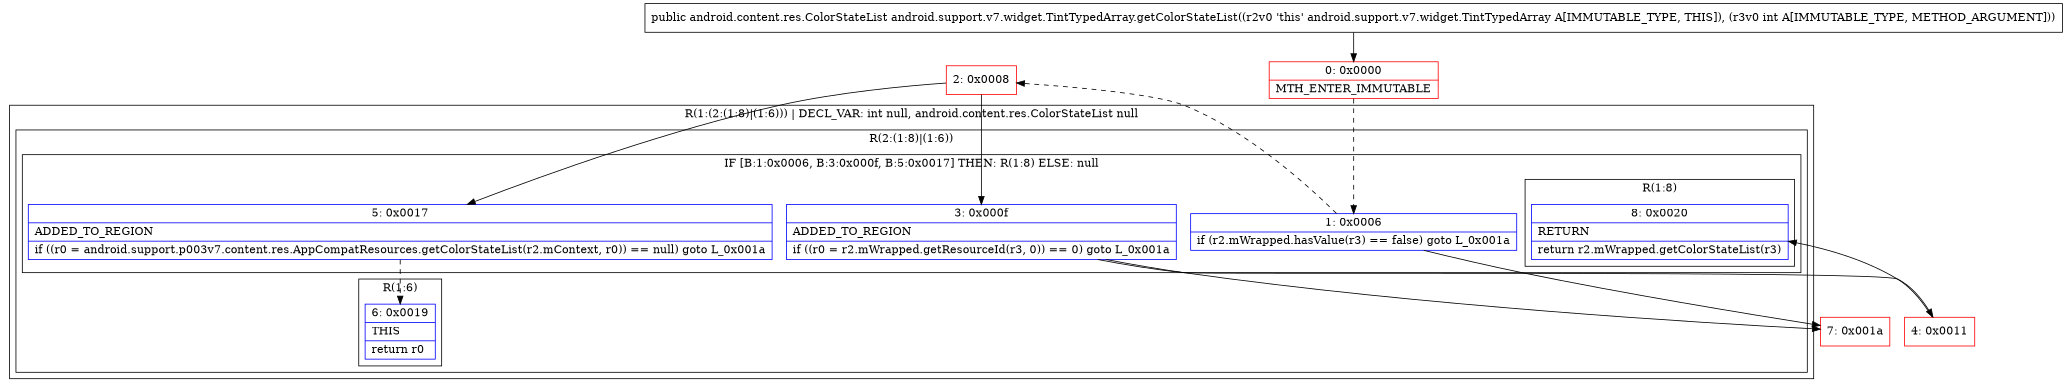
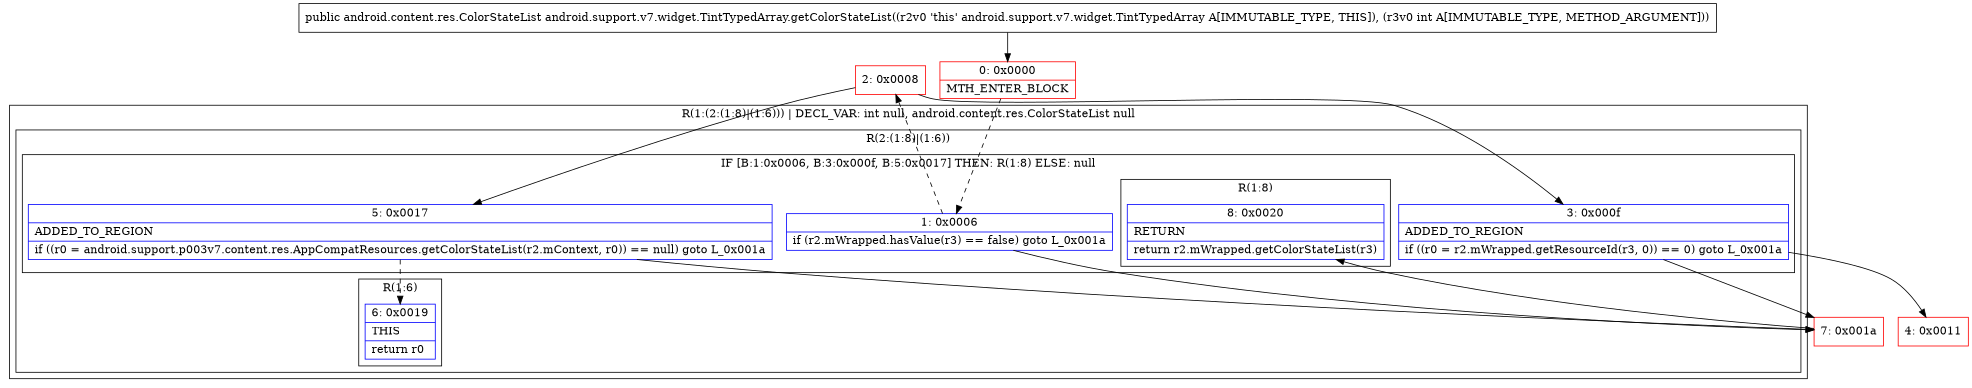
node "0: 0x0000": text "MTH_ENTER_IMMUTABLE" -> "MTH_ENTER_BLOCK"
edge "4: 0x0011" -> "8: 0x0020": now "7: 0x001a" -> "8: 0x0020"
edge "5: 0x0017" -> "7: 0x001a": added
